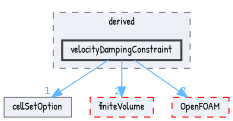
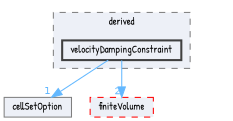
node "OpenFOAM": removed
